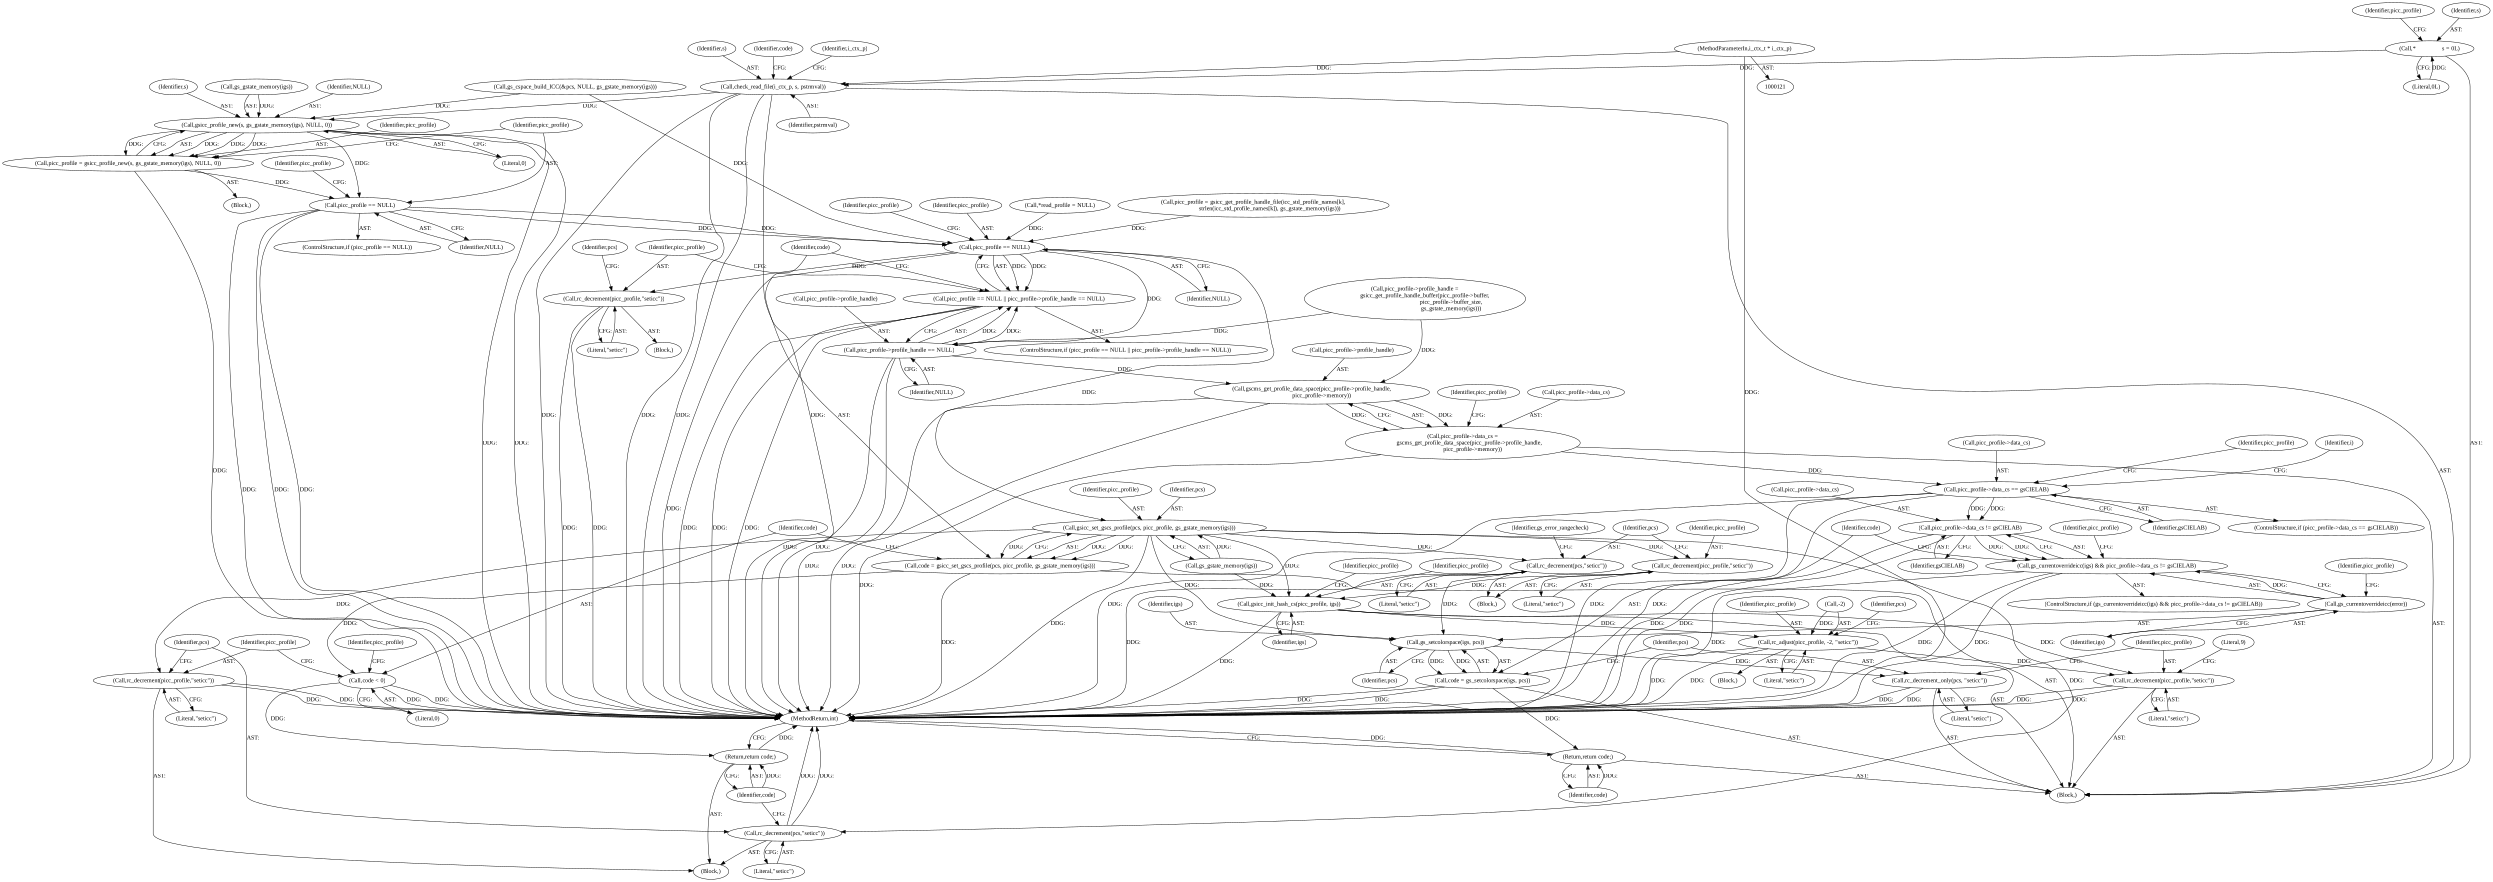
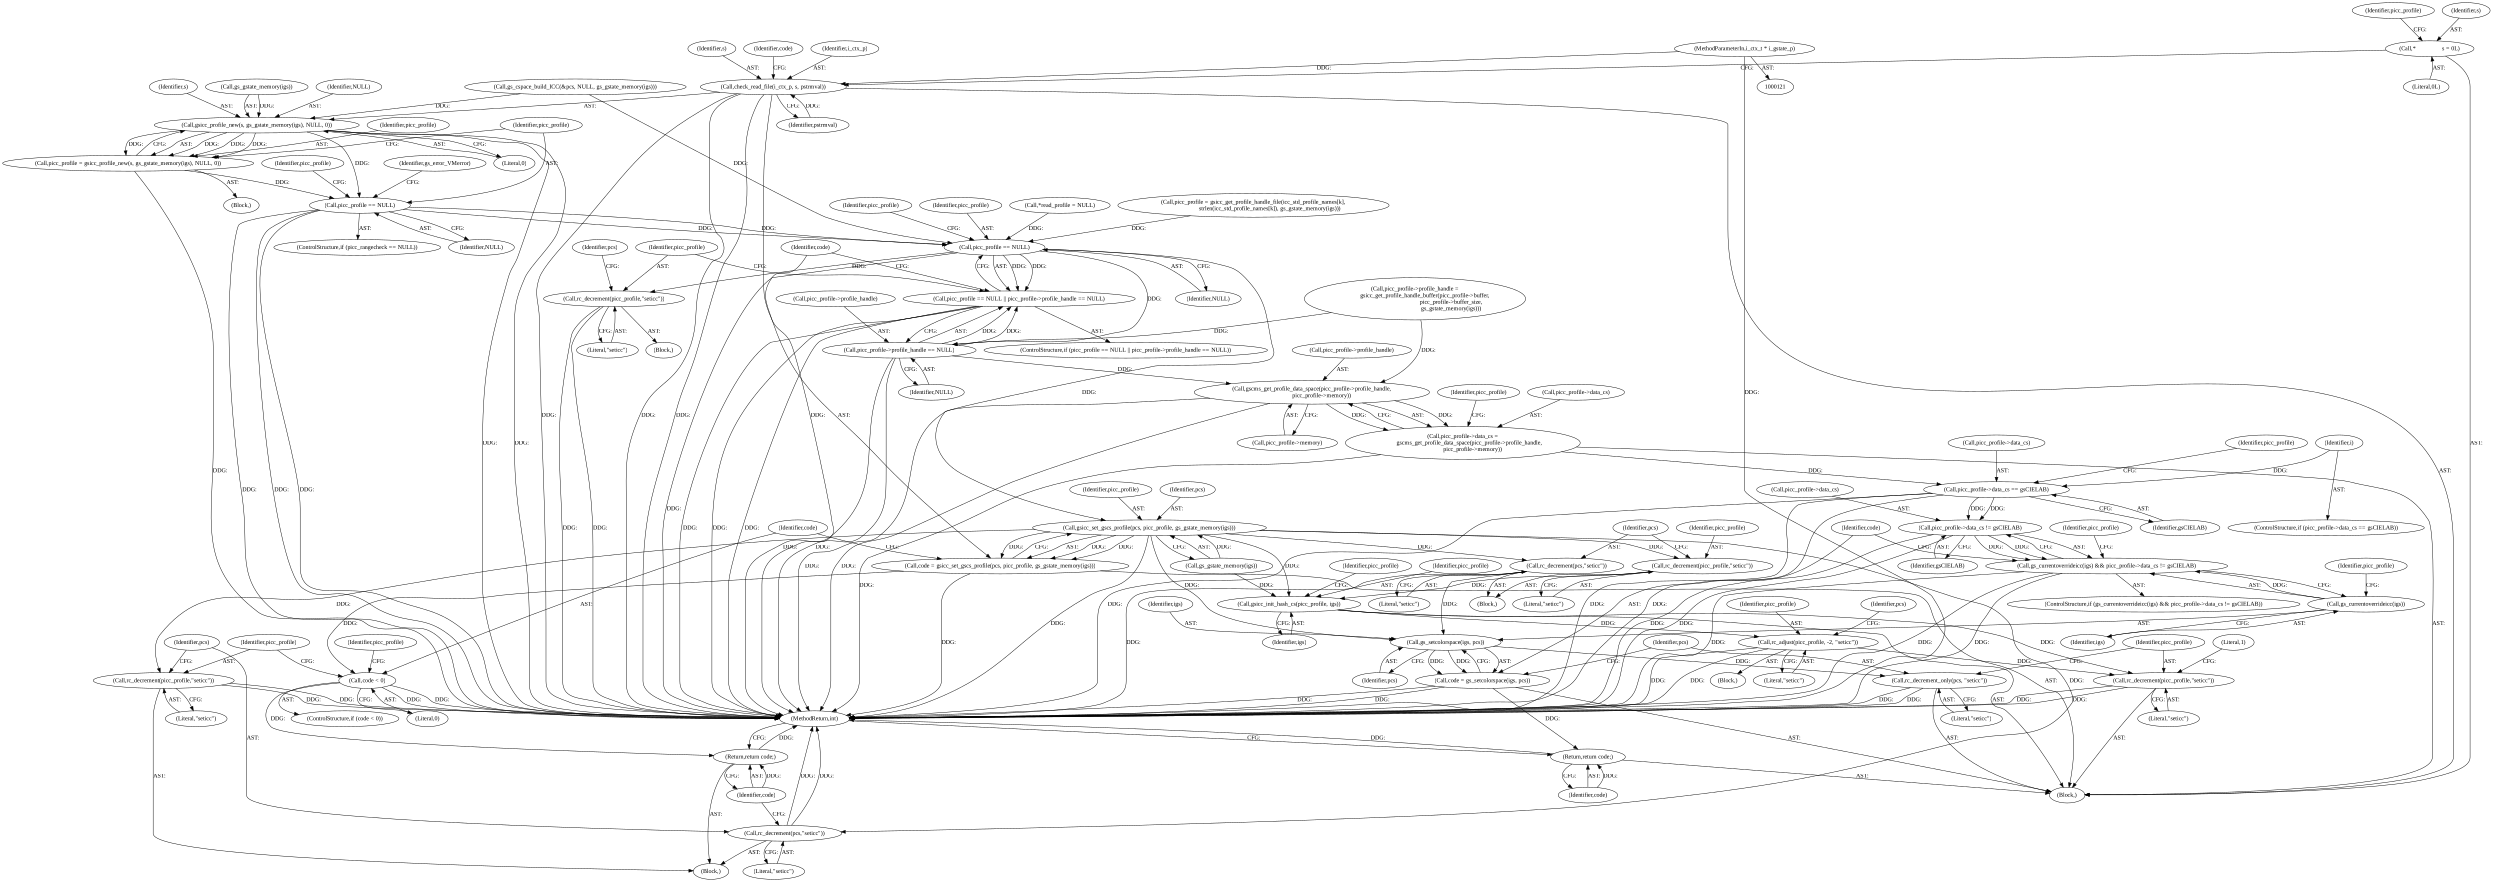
node "(MethodParameterIn,i_ctx_t * i_ctx_p)": label "(MethodParameterIn,i_ctx_t * i_ctx_p)" -> "(MethodParameterIn,i_ctx_t * i_gstate_p)"
edge "(Call,*                s = 0L)" -> "(Literal,0L)": removed, label "CFG:"
edge "(Identifier,i_ctx_p)" -> "(Call,check_read_file(i_ctx_p, s, pstrmval))": label "CFG: " -> "AST: "
edge "(Call,*                s = 0L)" -> "(Call,check_read_file(i_ctx_p, s, pstrmval))": label "DDG: " -> "CFG: "
edge "(Literal,0L)" -> "(Call,*                s = 0L)": label "DDG: " -> "AST: "
edge "(Call,check_read_file(i_ctx_p, s, pstrmval))" -> "(Call,gsicc_profile_new(s, gs_gstate_memory(igs), NULL, 0))": label "DDG: " -> "AST: "
edge "(Call,check_read_file(i_ctx_p, s, pstrmval))" -> "(Identifier,pstrmval)": added, label "CFG:"
edge "(Identifier,pstrmval)" -> "(Call,check_read_file(i_ctx_p, s, pstrmval))": label "AST: " -> "DDG: "
node "(Identifier,gs_error_VMerror)": added
node "(ControlStructure,if (picc_profile == NULL))": label "(ControlStructure,if (picc_profile == NULL))" -> "(ControlStructure,if (picc_rangecheck == NULL))"
node "(Call,picc_profile->memory)": added
edge "(Identifier,i)" -> "(Call,picc_profile->data_cs == gsCIELAB)": label "CFG: " -> "DDG: "
edge "(Call,picc_profile->data_cs == gsCIELAB)" -> "(ControlStructure,if (picc_profile->data_cs == gsCIELAB))": now "(Identifier,i)" -> "(ControlStructure,if (picc_profile->data_cs == gsCIELAB))"
node "(Identifier,gs_error_rangecheck)": removed
node "(Call,-2)": removed
node "(Call,gs_currentoverrideicc(error))": label "(Call,gs_currentoverrideicc(error))" -> "(Call,gs_currentoverrideicc(igs))"
node "(Literal,9)": label "(Literal,9)" -> "(Literal,1)"
edge "(Call,code = gs_setcolorspace(igs, pcs))" -> "(Call,gs_setcolorspace(igs, pcs))": label "AST: " -> "CFG: "
edge "(Call,gsicc_init_hash_cs(picc_profile, igs))" -> "(MethodReturn,int)": removed, label "DDG:"
node "(ControlStructure,if (code < 0))": added
